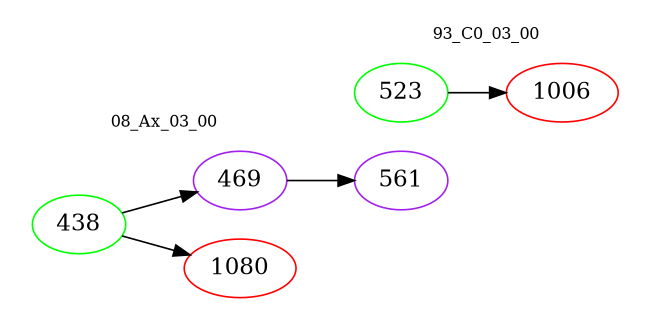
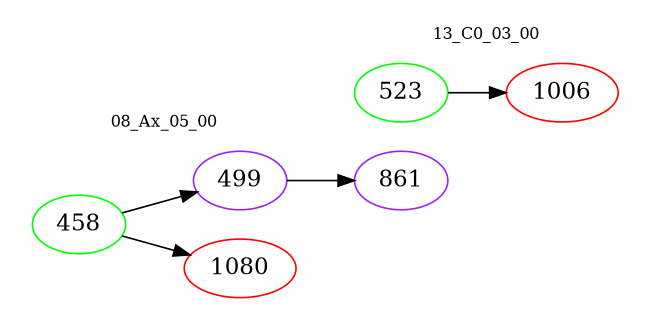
cluster "93_C0_03_00": label "93_C0_03_00" -> "13_C0_03_00"
cluster "08_Ax_03_00": label "08_Ax_03_00" -> "08_Ax_05_00"
node "469": label "469" -> "499"
node "561": label "561" -> "861"
node "438": label "438" -> "458"
